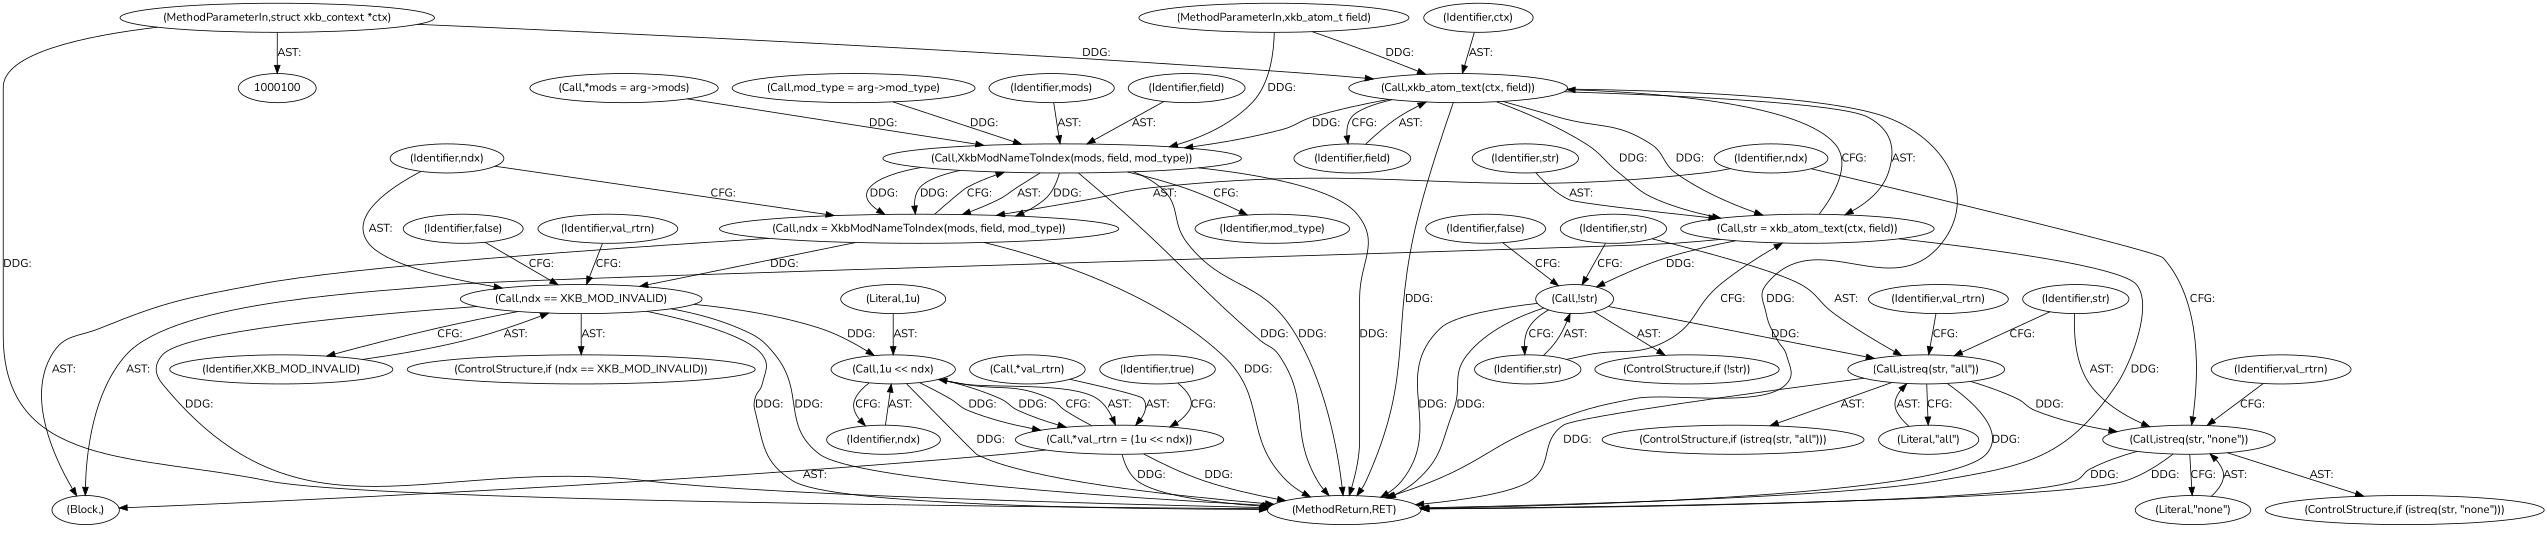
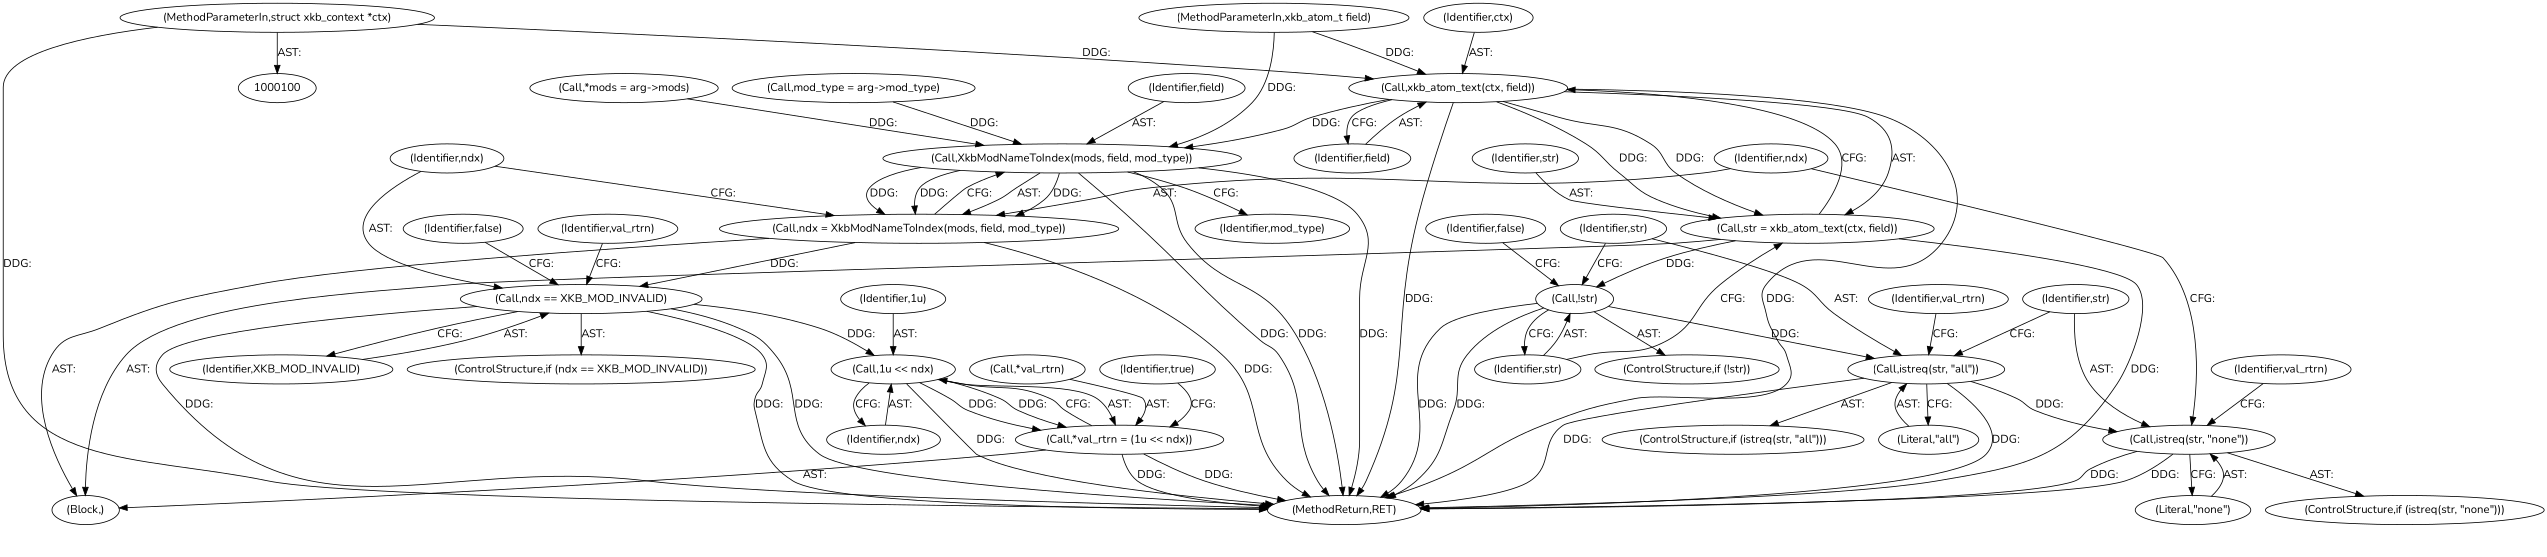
node "(Identifier,mods)": removed
node "(Literal,1u)": label "(Literal,1u)" -> "(Identifier,1u)"
